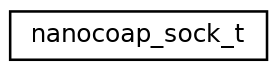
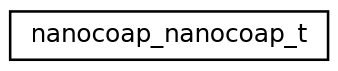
node "nanocoap_sock_t": label "nanocoap_sock_t" -> "nanocoap_nanocoap_t"
